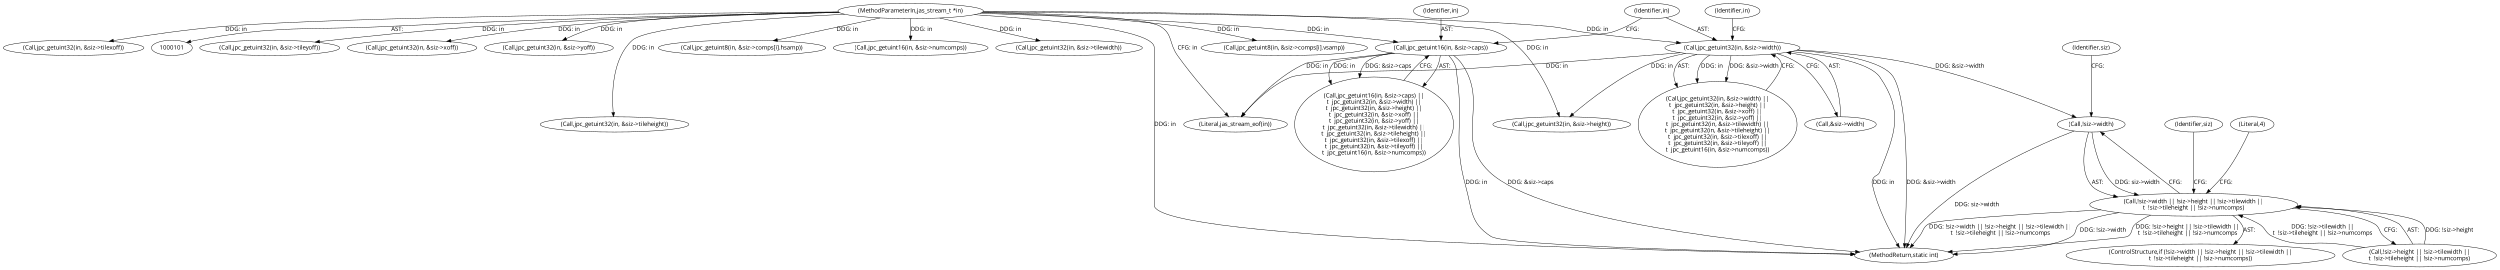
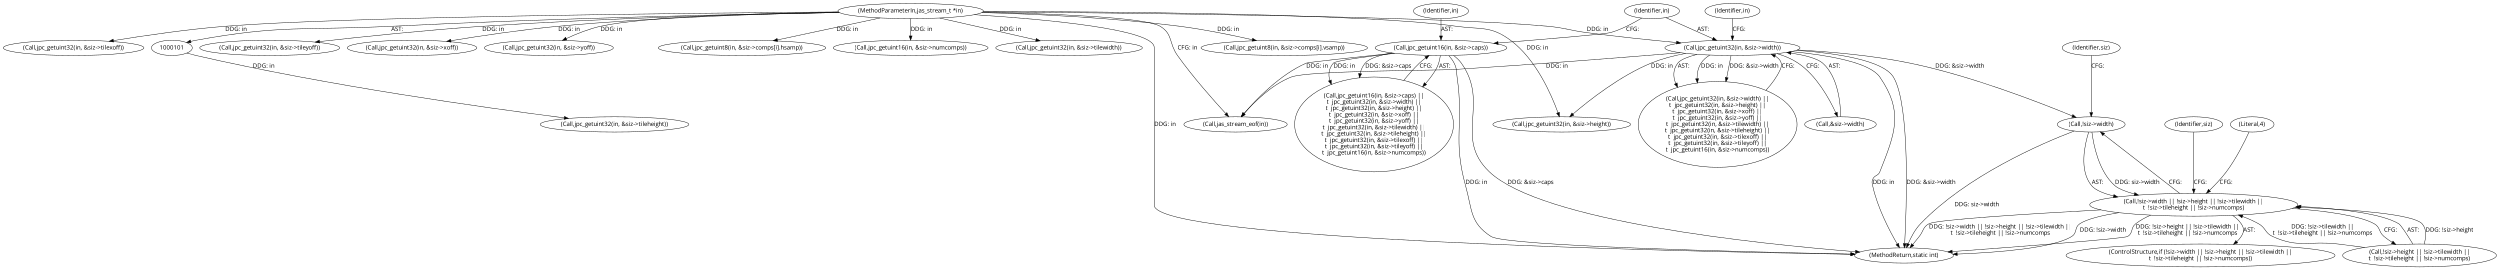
edge "(MethodParameterIn,jas_stream_t *in)" -> "(Call,jpc_getuint16(in, &siz->caps))": removed, label "DDG: in"
edge "(MethodParameterIn,jas_stream_t *in)" -> "(Call,jpc_getuint32(in, &siz->tileheight))": now "1000101" -> "(Call,jpc_getuint32(in, &siz->tileheight))"
node "(Literal,jas_stream_eof(in))": label "(Literal,jas_stream_eof(in))" -> "(Call,jas_stream_eof(in))"
